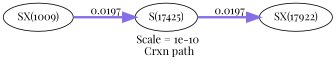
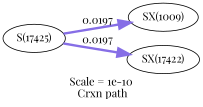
edge "SX(1009)" -> "S(17425)": reversed
node "SX(17922)": label "SX(17922)" -> "SX(17422)"
